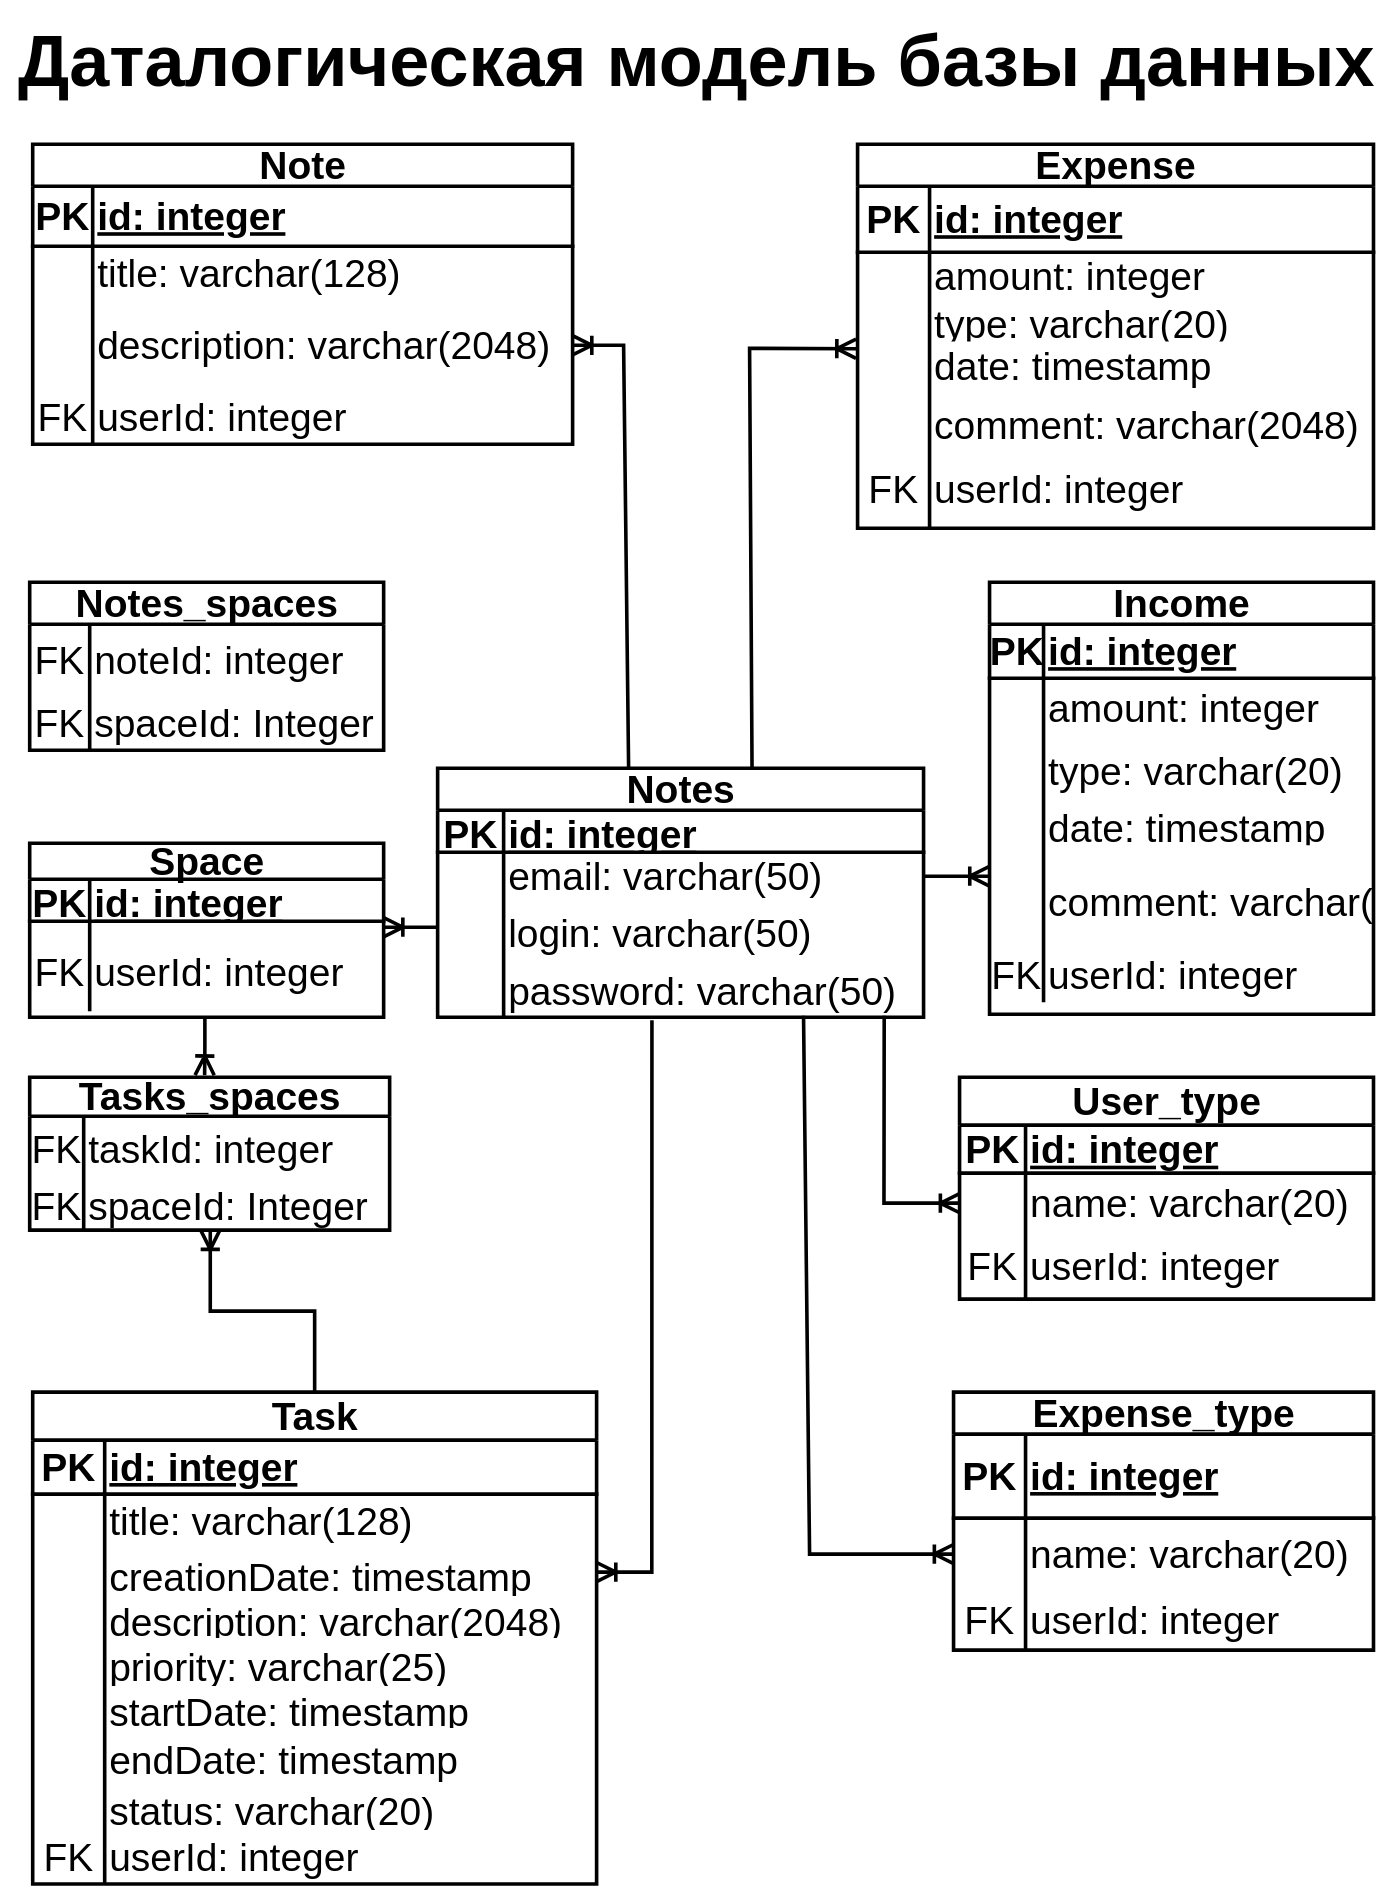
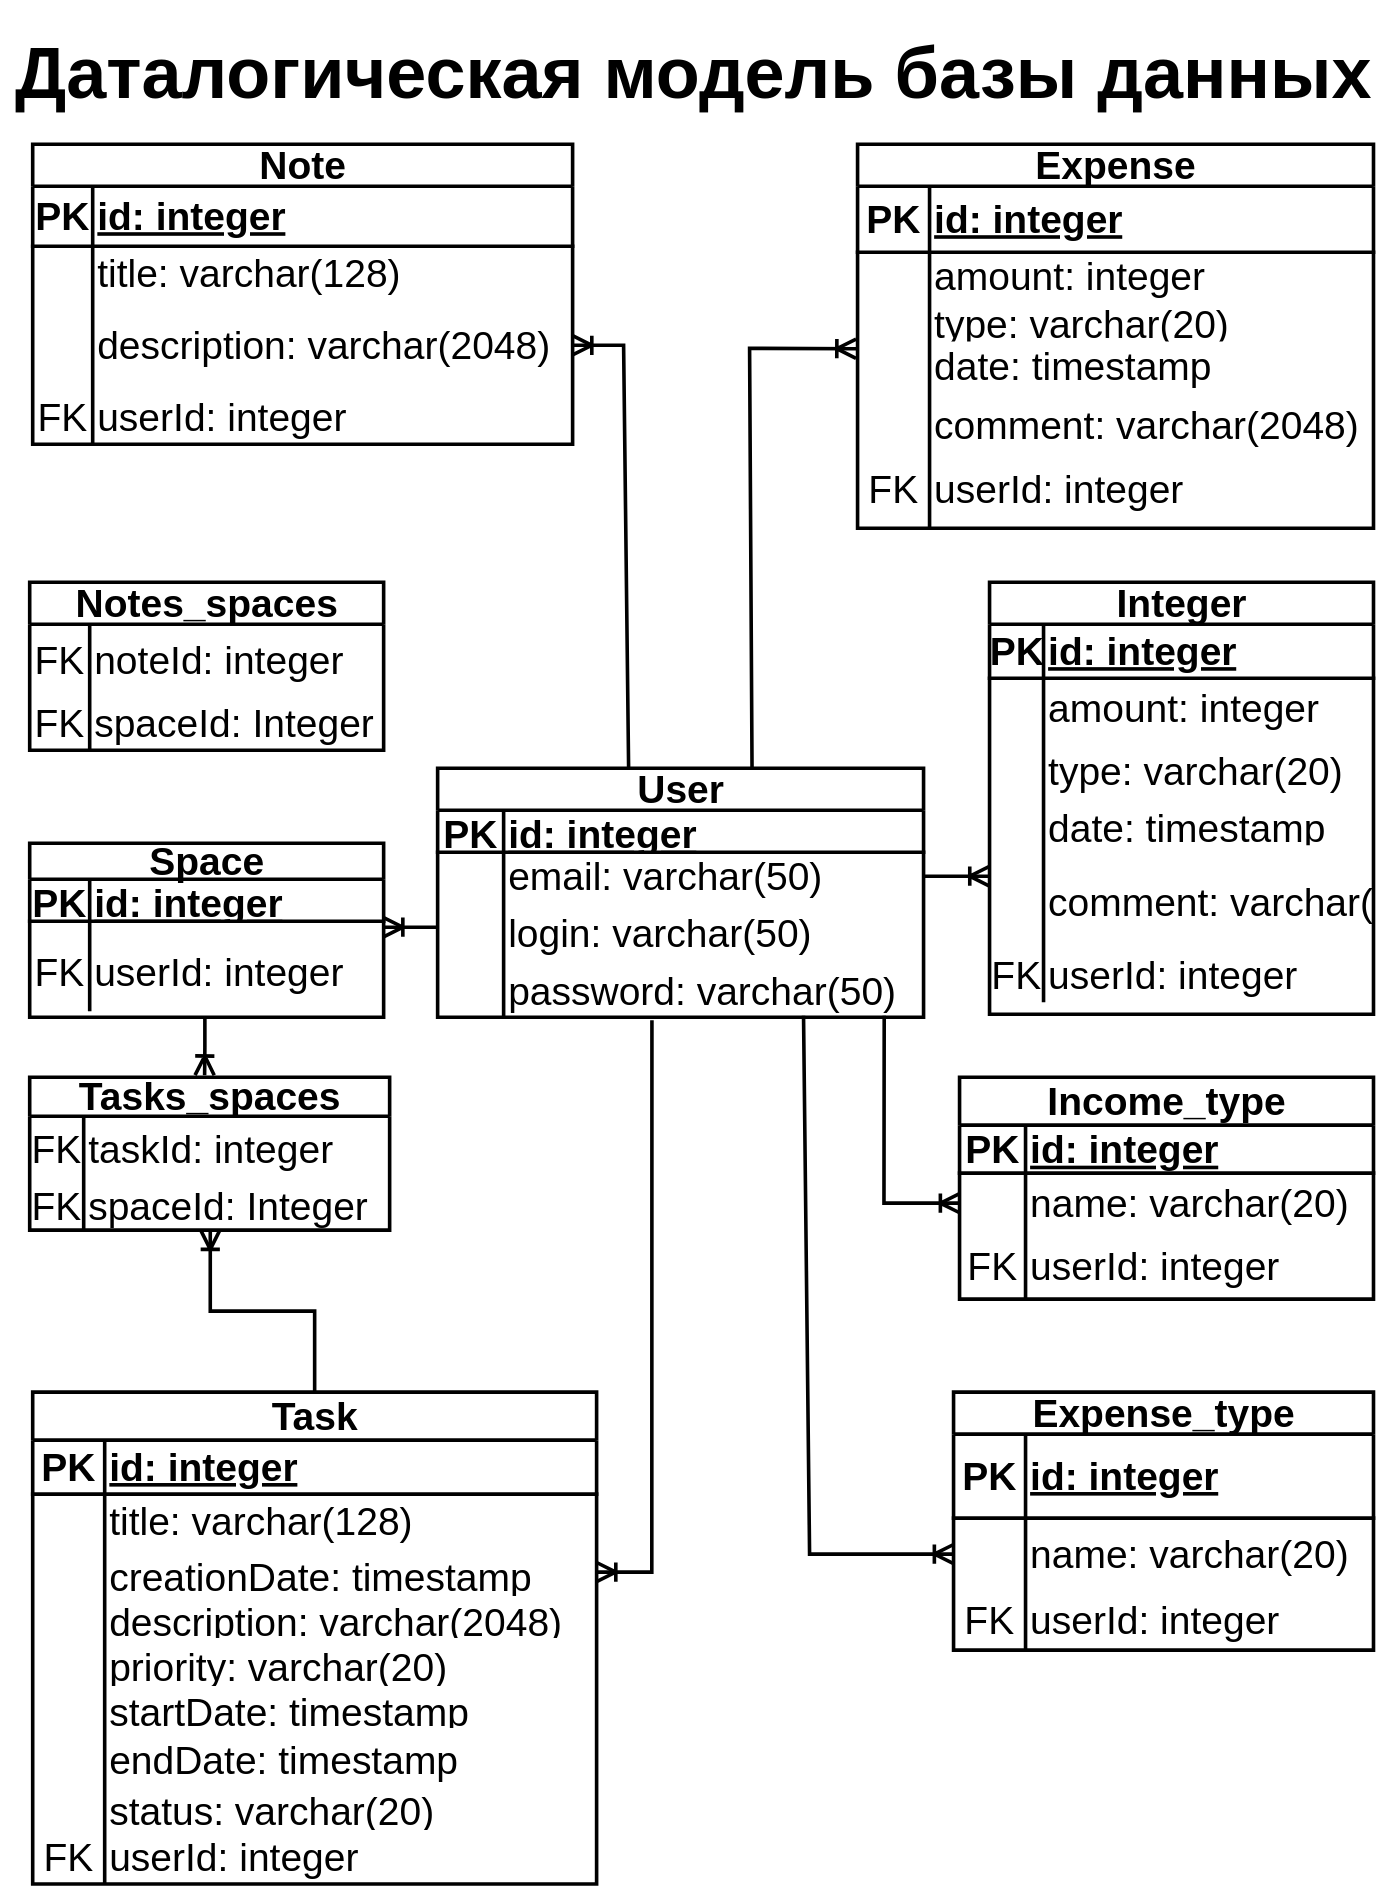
node "Даталогическая модель базы данных": moved (696, 60) -> (693, 72)
node "Income": label "Income" -> "Integer"
node "Notes": label "Notes" -> "User"
node "User_type": label "User_type" -> "Income_type"
node "priority: varchar(25)": label "priority: varchar(25)" -> "priority: varchar(20)"
